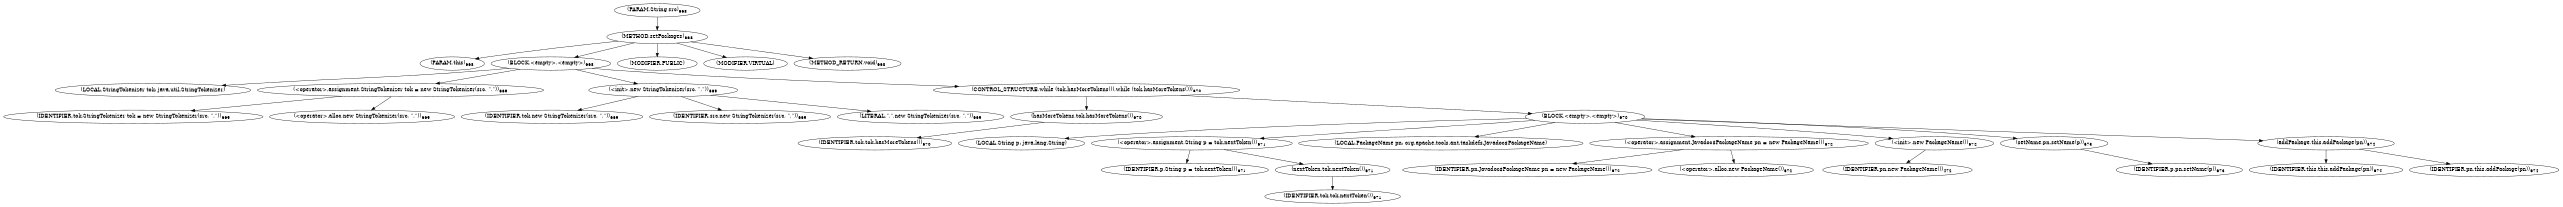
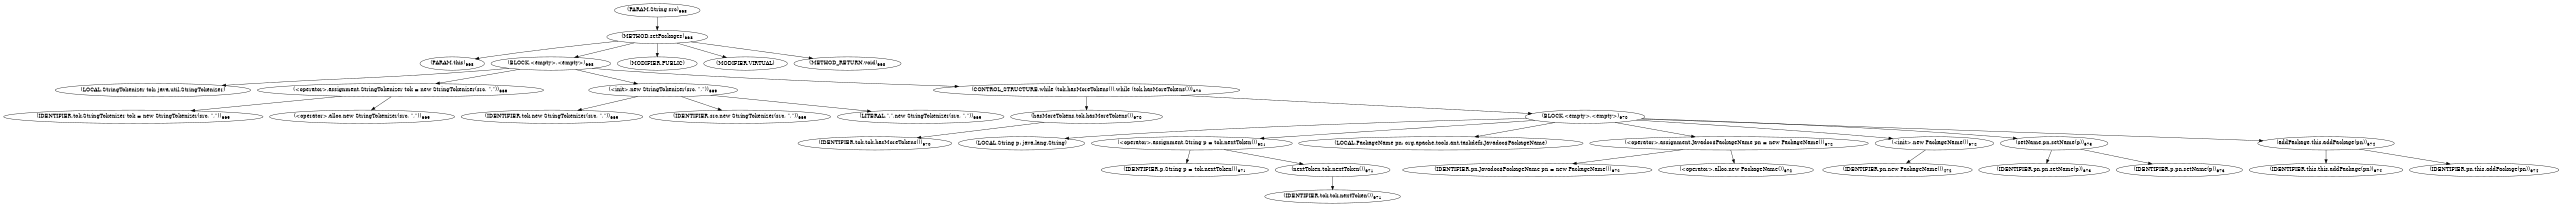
node "(<operator>.assignment,String p = tok.nextToken())": text "671" -> "621"
node "(IDENTIFIER,pn,pn.setName(p))": added
